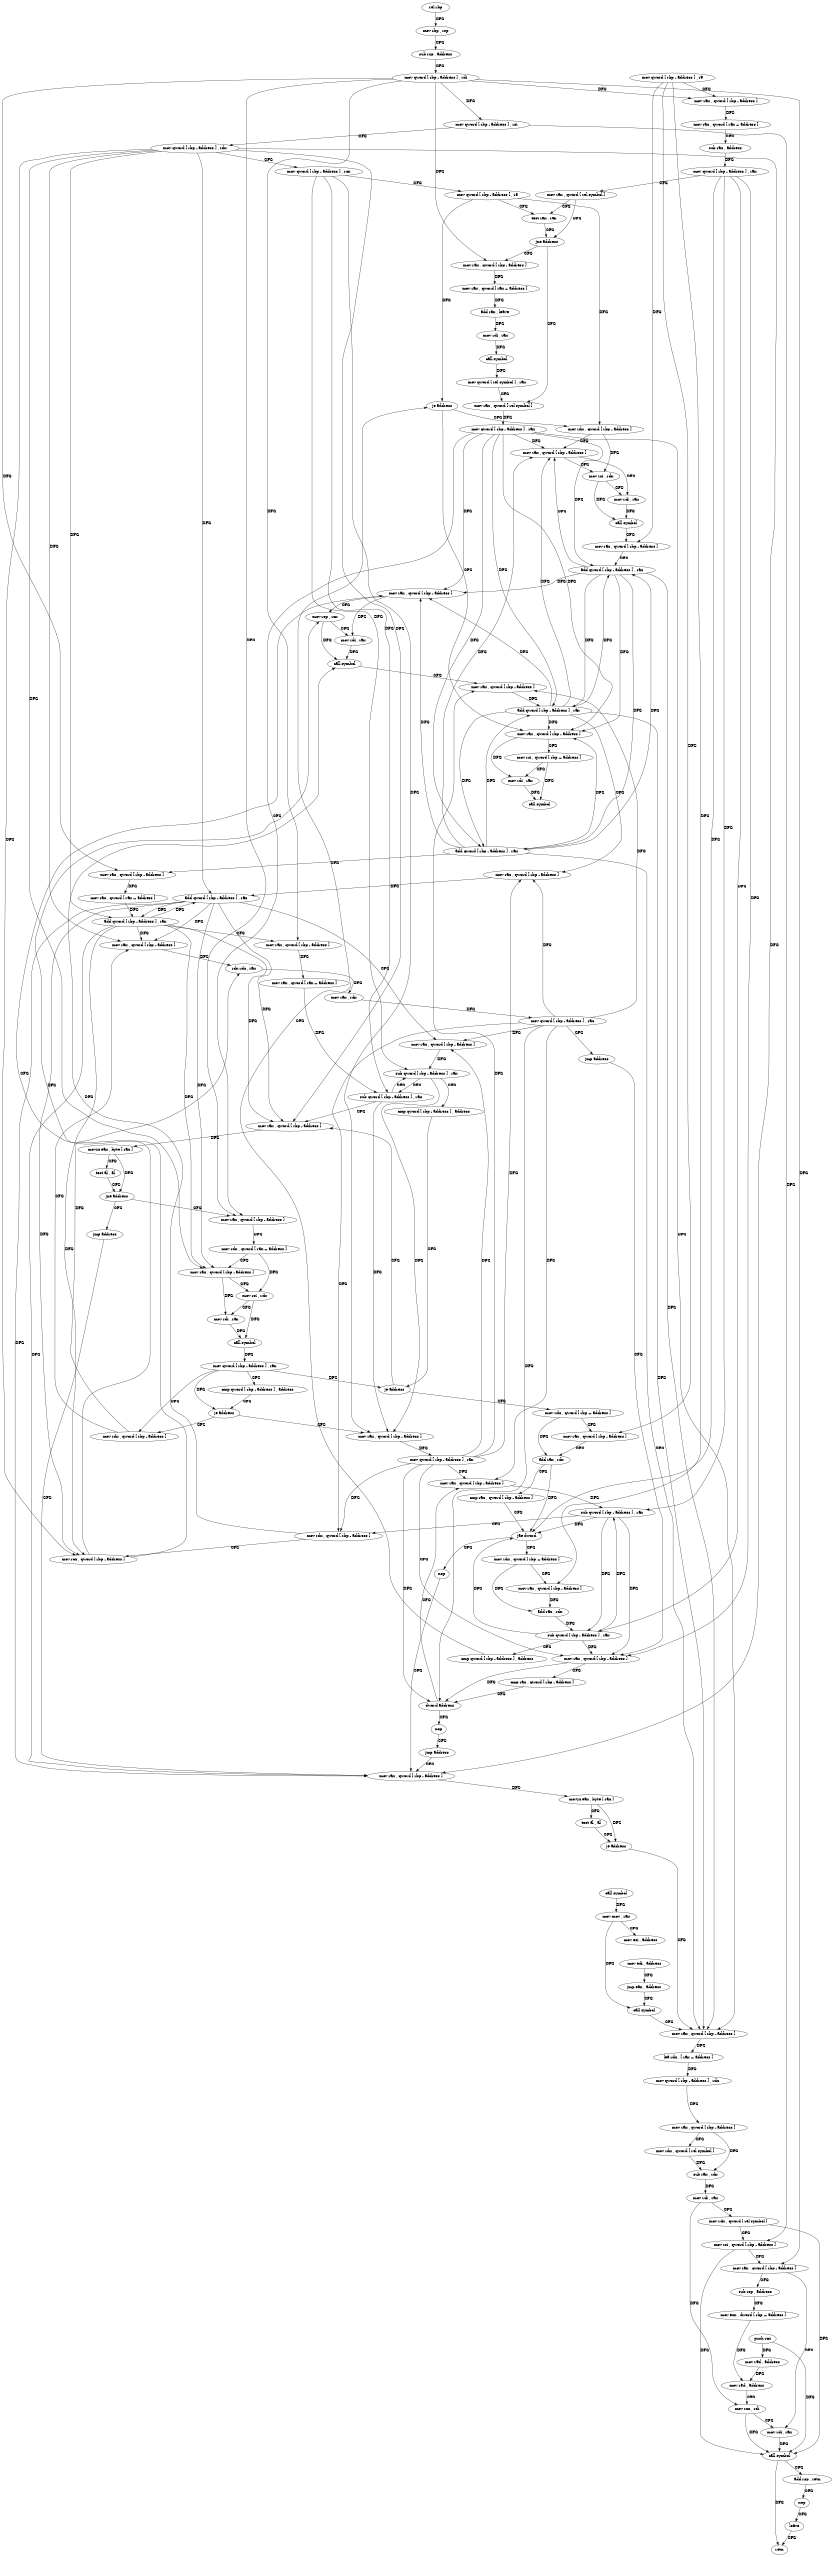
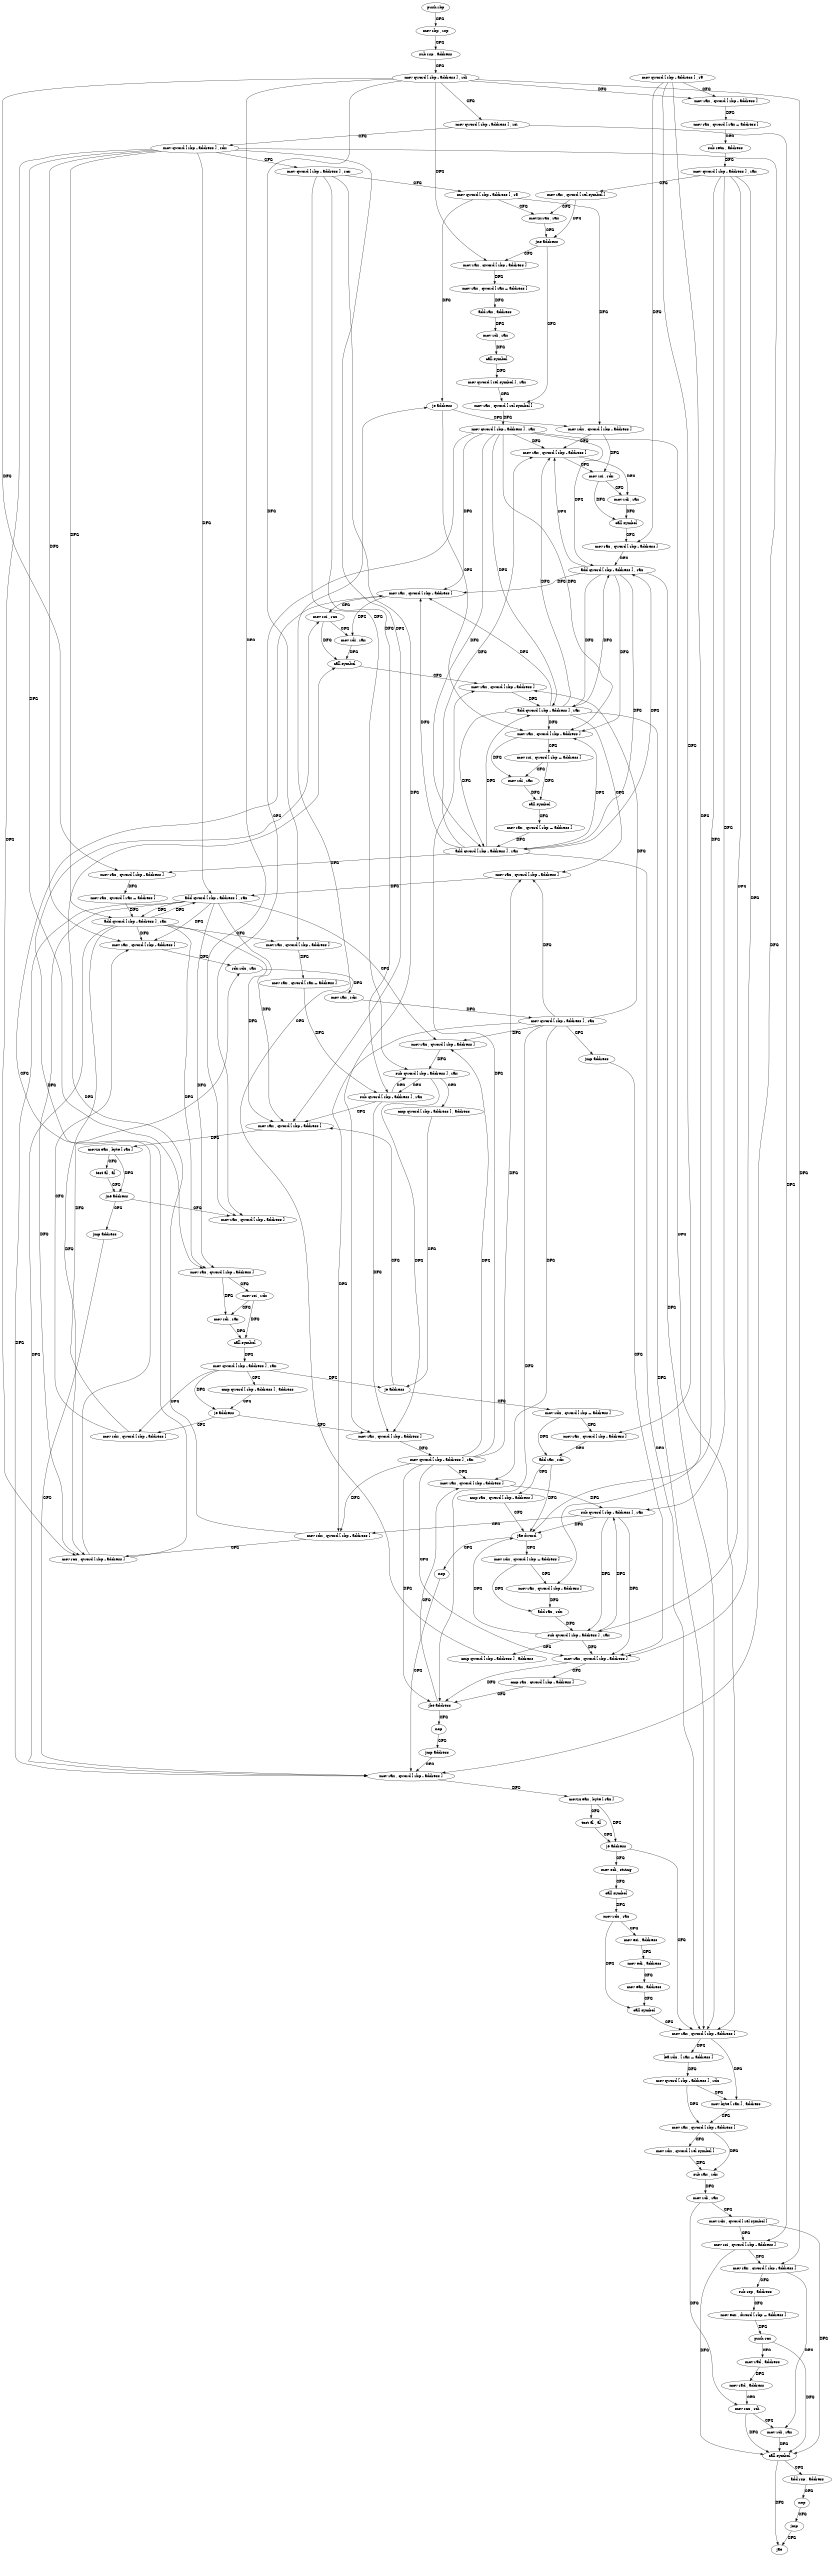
node "rel rbp": label "rel rbp" -> "push rbp"
edge "mov qword [ rbp - address ] , rdi" -> "mov qword [ rbp - address ] , rsi": label "DFG" -> "CFG"
node "sub rax , address": label "sub rax , address" -> "sub retn , address"
node "test rax , rax": label "test rax , rax" -> "movzx rax , rax"
node "add rax , leave": label "add rax , leave" -> "add rax , address"
node "mov rsp , rcx": label "mov rsp , rcx" -> "mov rsi , rcx"
node "mov rax , qword [ rbp + address ]": added
node "mov rdx , qword [ rax + address ]": removed
node "dword address": label "dword address" -> "jbe address"
node "mov edi , string": added
node "mov mov , rax": label "mov mov , rax" -> "mov rdx , rax"
edge "mov esi , address" -> "mov edi , address": added, label "CFG"
node "jmp eax , address": label "jmp eax , address" -> "mov eax , address"
node "mov byte [ rax ] , address": added
edge "mov ecx , dword [ rbp + address ]" -> "mov r8d , address": now "mov ecx , dword [ rbp + address ]" -> "push rcx"
edge "push rcx" -> "mov r9d , address": label "DFG" -> "CFG"
node "add rsp , retn": label "add rsp , retn" -> "add rsp , address"
node "leave": label "leave" -> "jmp"
node "retn": label "retn" -> "jae"
